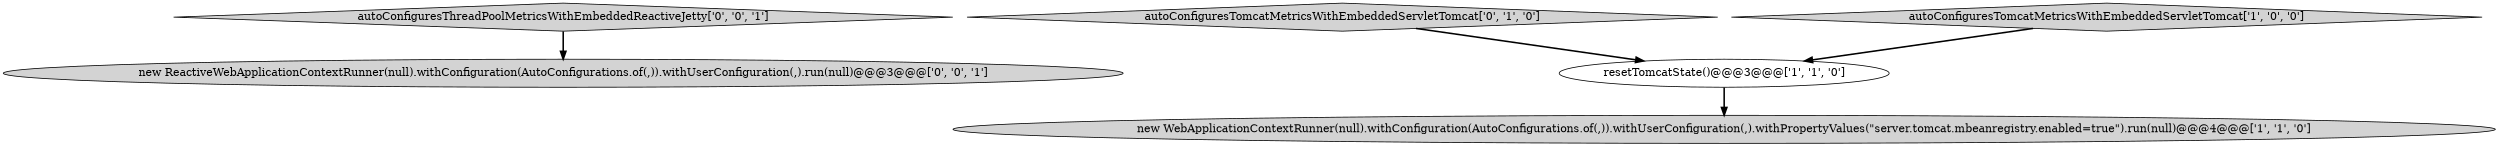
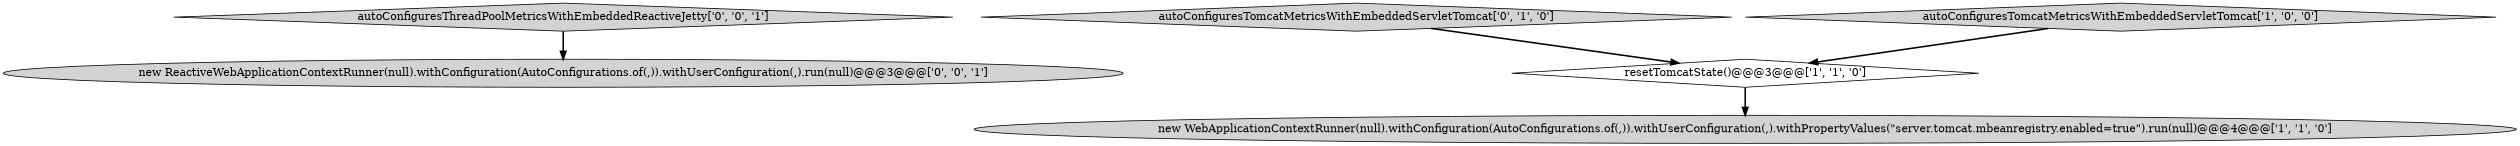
node "resetTomcatState()@@@3@@@['1', '1', '0']": shape ellipse -> diamond
